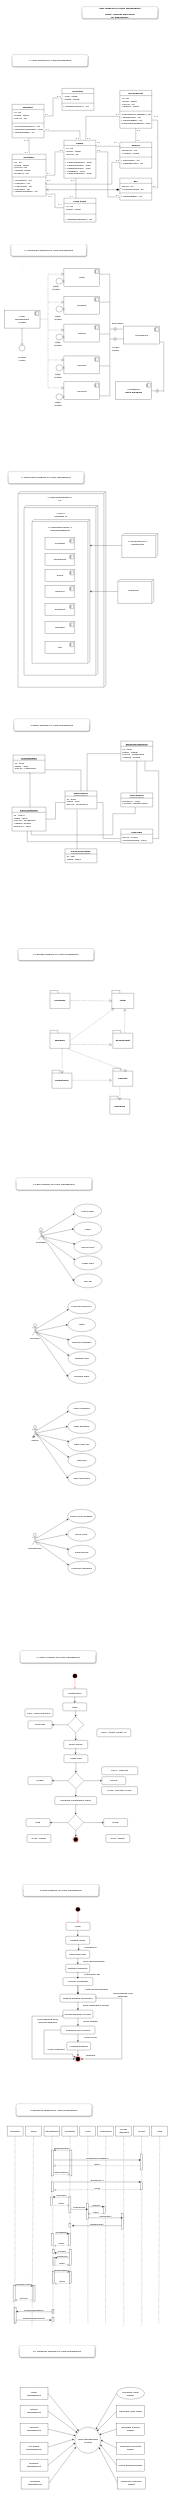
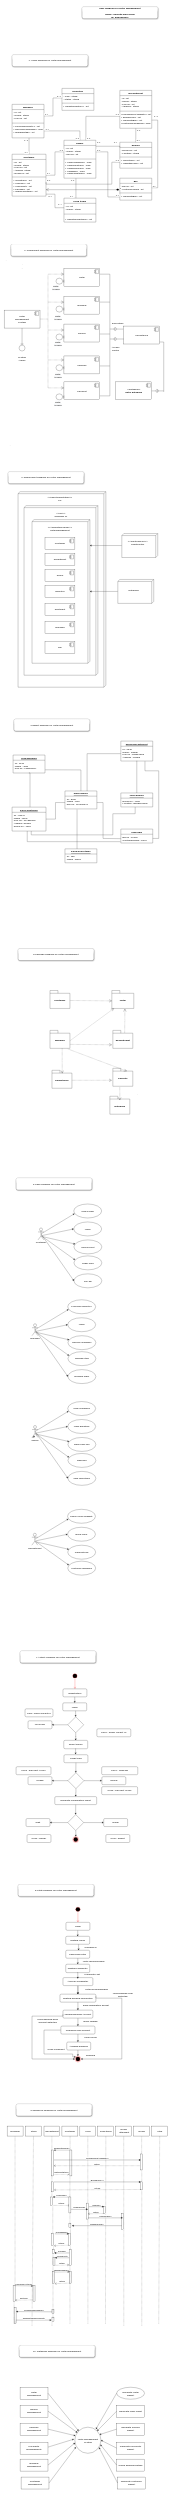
node "Con3 : Bal+rent <1000": added
node "8.State Diagram for Hotel Management": moved (61, 1892) -> (56, 1892)
